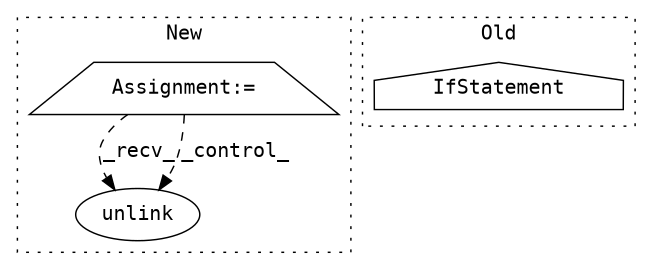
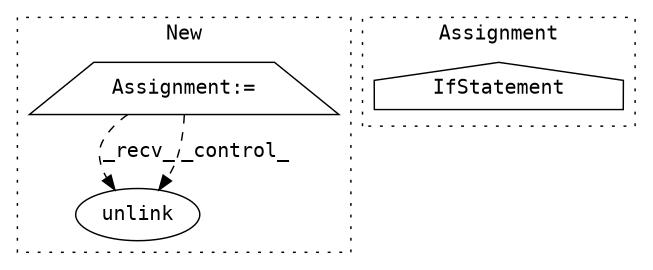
cluster "Old": label "Old" -> "Assignment"
